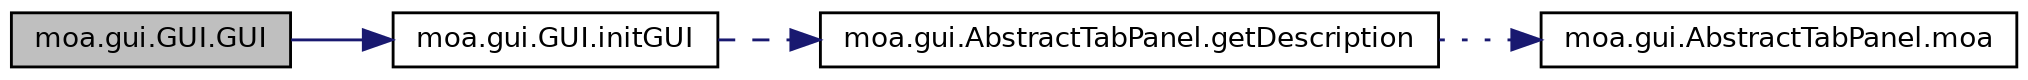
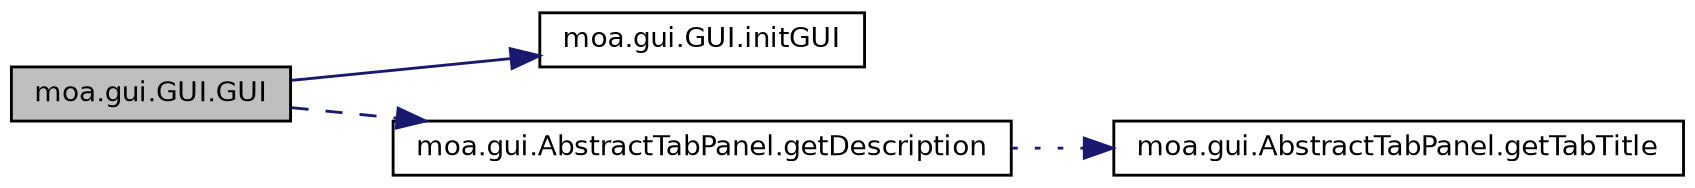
edge "moa.gui.GUI.initGUI" -> "moa.gui.AbstractTabPanel.getDescription": now "moa.gui.GUI.GUI" -> "moa.gui.AbstractTabPanel.getDescription"
node "moa.gui.AbstractTabPanel.moa": label "moa.gui.AbstractTabPanel.moa" -> "moa.gui.AbstractTabPanel.getTabTitle"
